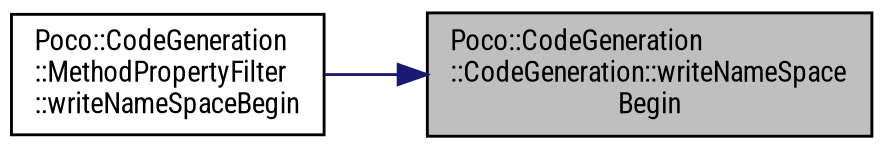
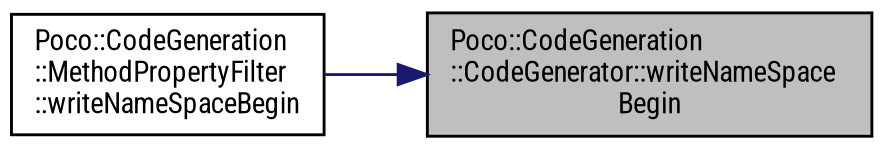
node "Poco::CodeGeneration ::CodeGeneration::writeNameSpace Begin": label "Poco::CodeGeneration ::CodeGeneration::writeNameSpace Begin" -> "Poco::CodeGeneration ::CodeGenerator::writeNameSpace Begin"
